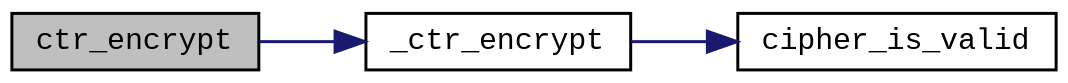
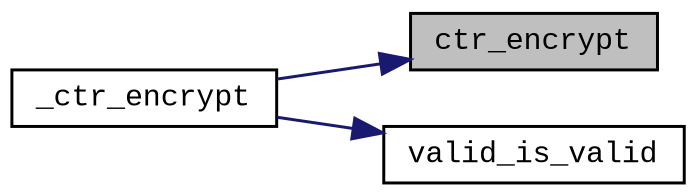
edge "ctr_encrypt" -> "_ctr_encrypt": reversed
node "cipher_is_valid": label "cipher_is_valid" -> "valid_is_valid"
